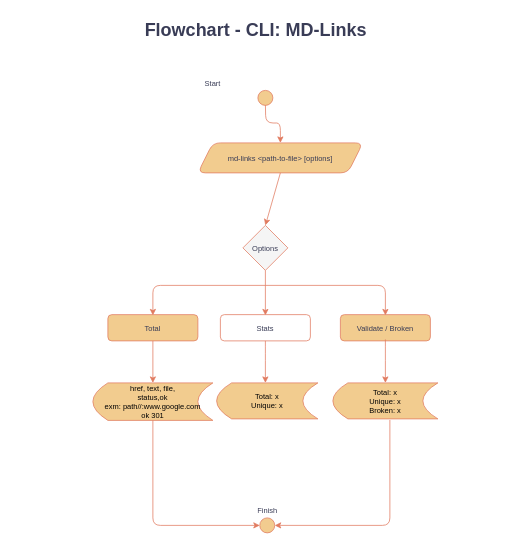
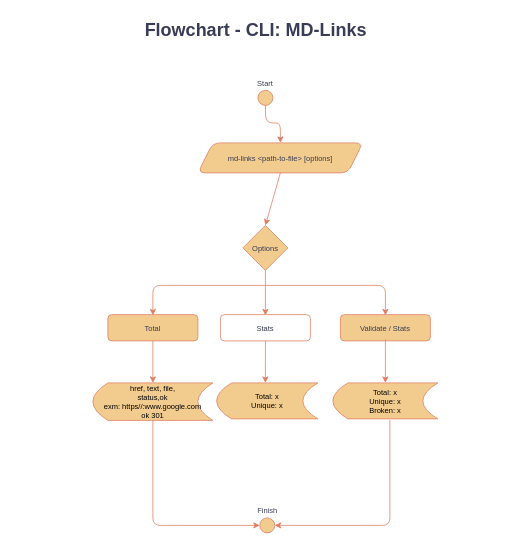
node "Start": moved (213, 83) -> (265, 83)
node "Options": fillcolor #f5f5f5 -> #f2cc8f
node "Validate / Broken": label "Validate / Broken" -> "Validate / Stats"
node "href, text, file, status,ok exm: path//:www.google.com ok 301": label "href, text, file, status,ok exm: path//:www.google.com ok 301" -> "href, text, file, status,ok exm: https//:www.google.com ok 301"
